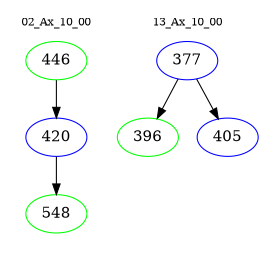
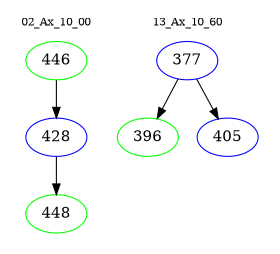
cluster "13_Ax_10_00": label "13_Ax_10_00" -> "13_Ax_10_60"
node "420": label "420" -> "428"
node "548": label "548" -> "448"
